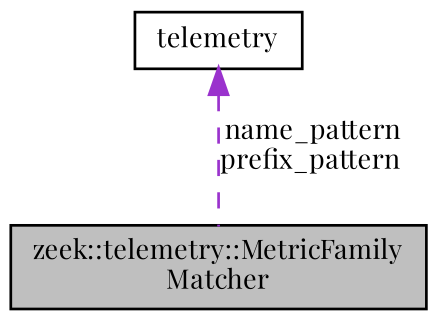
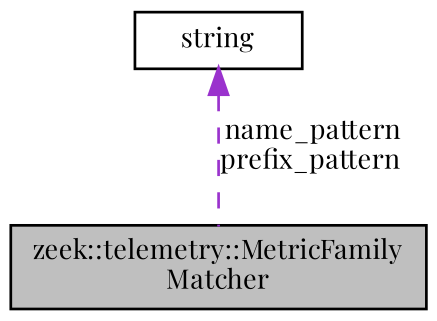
node "telemetry": label "telemetry" -> "string"
